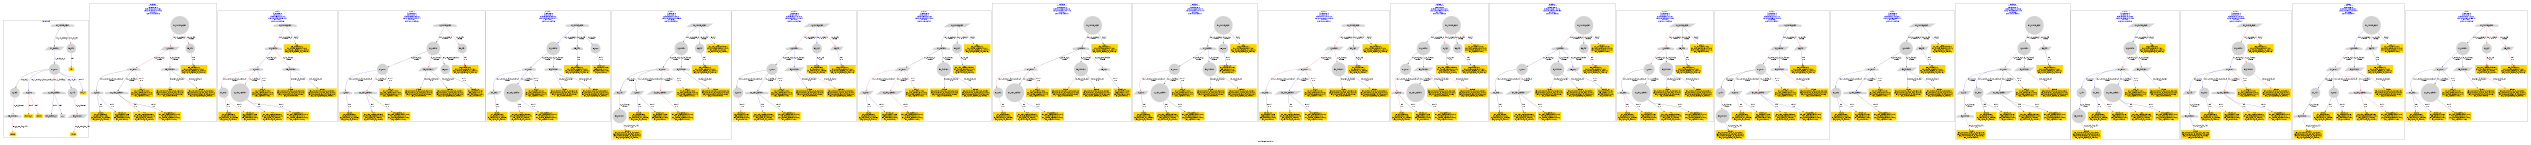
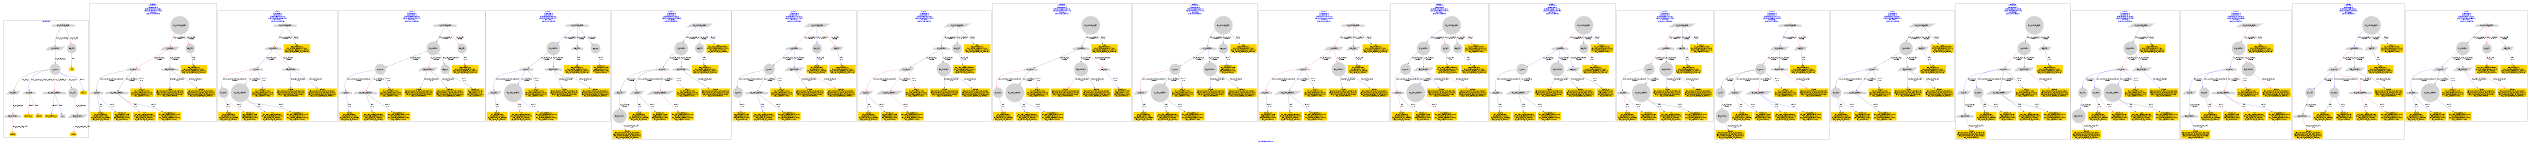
node "E69_Death1": shape circle -> parallelogram
node "artist_appellation_uri": fillcolor lightgray -> gold
